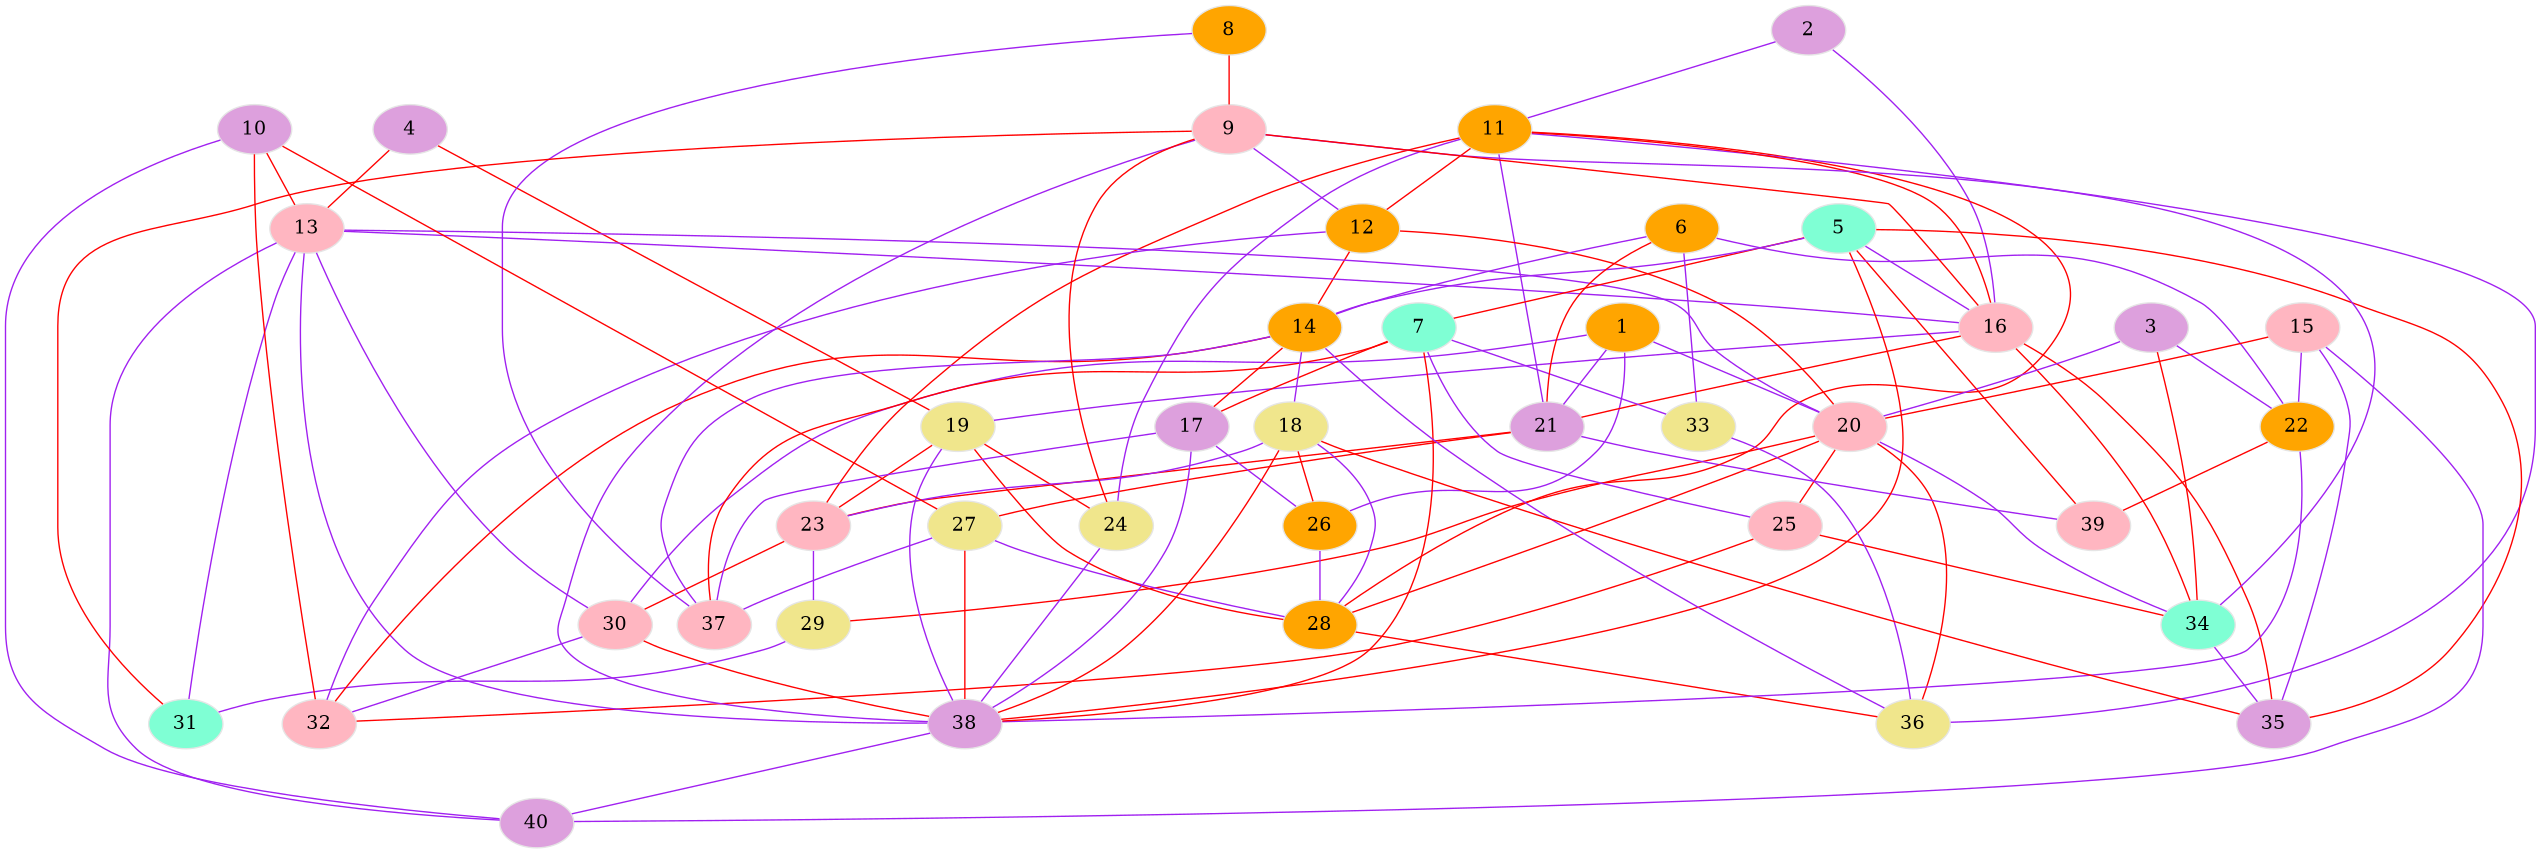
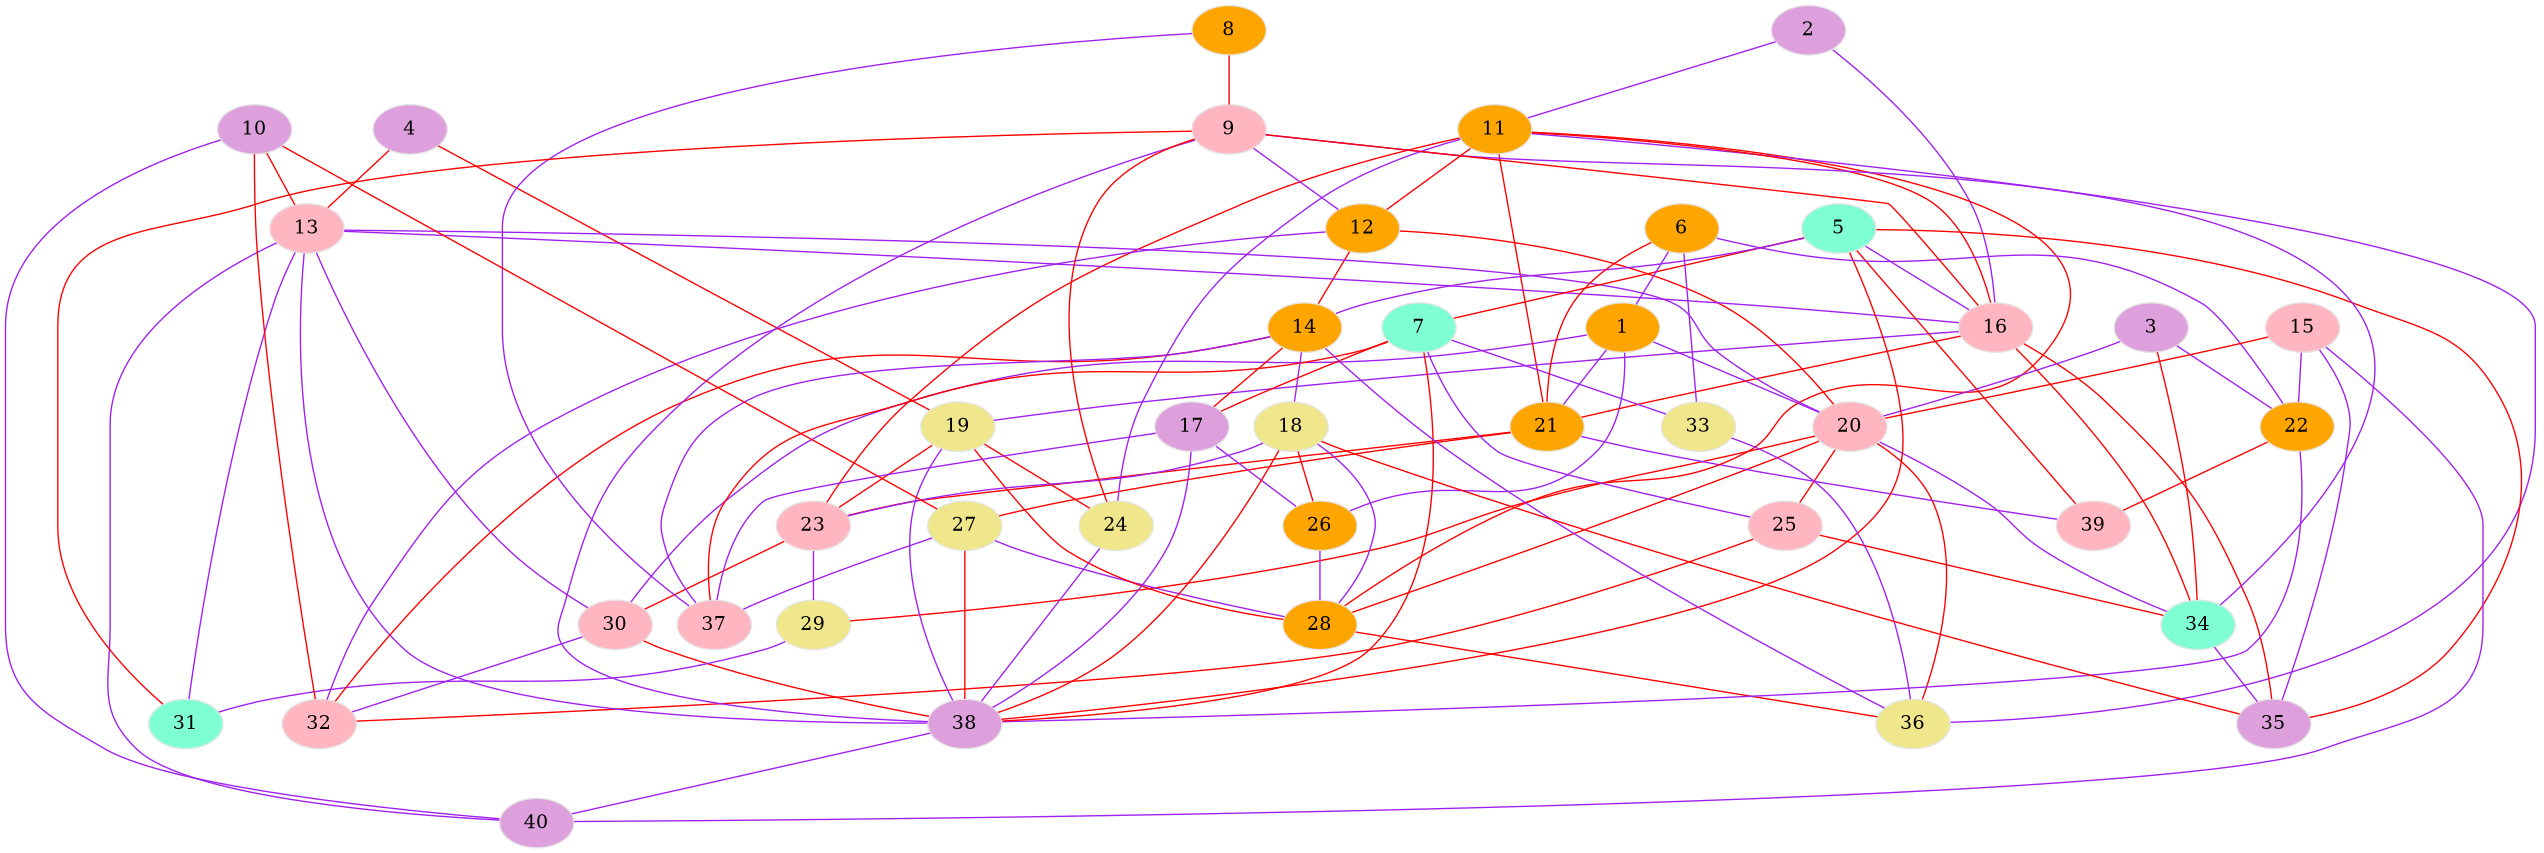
edge "11" -- "21": color purple -> red
edge "6" -- "14": now "6" -- "1"
node "21": fillcolor plum -> orange
